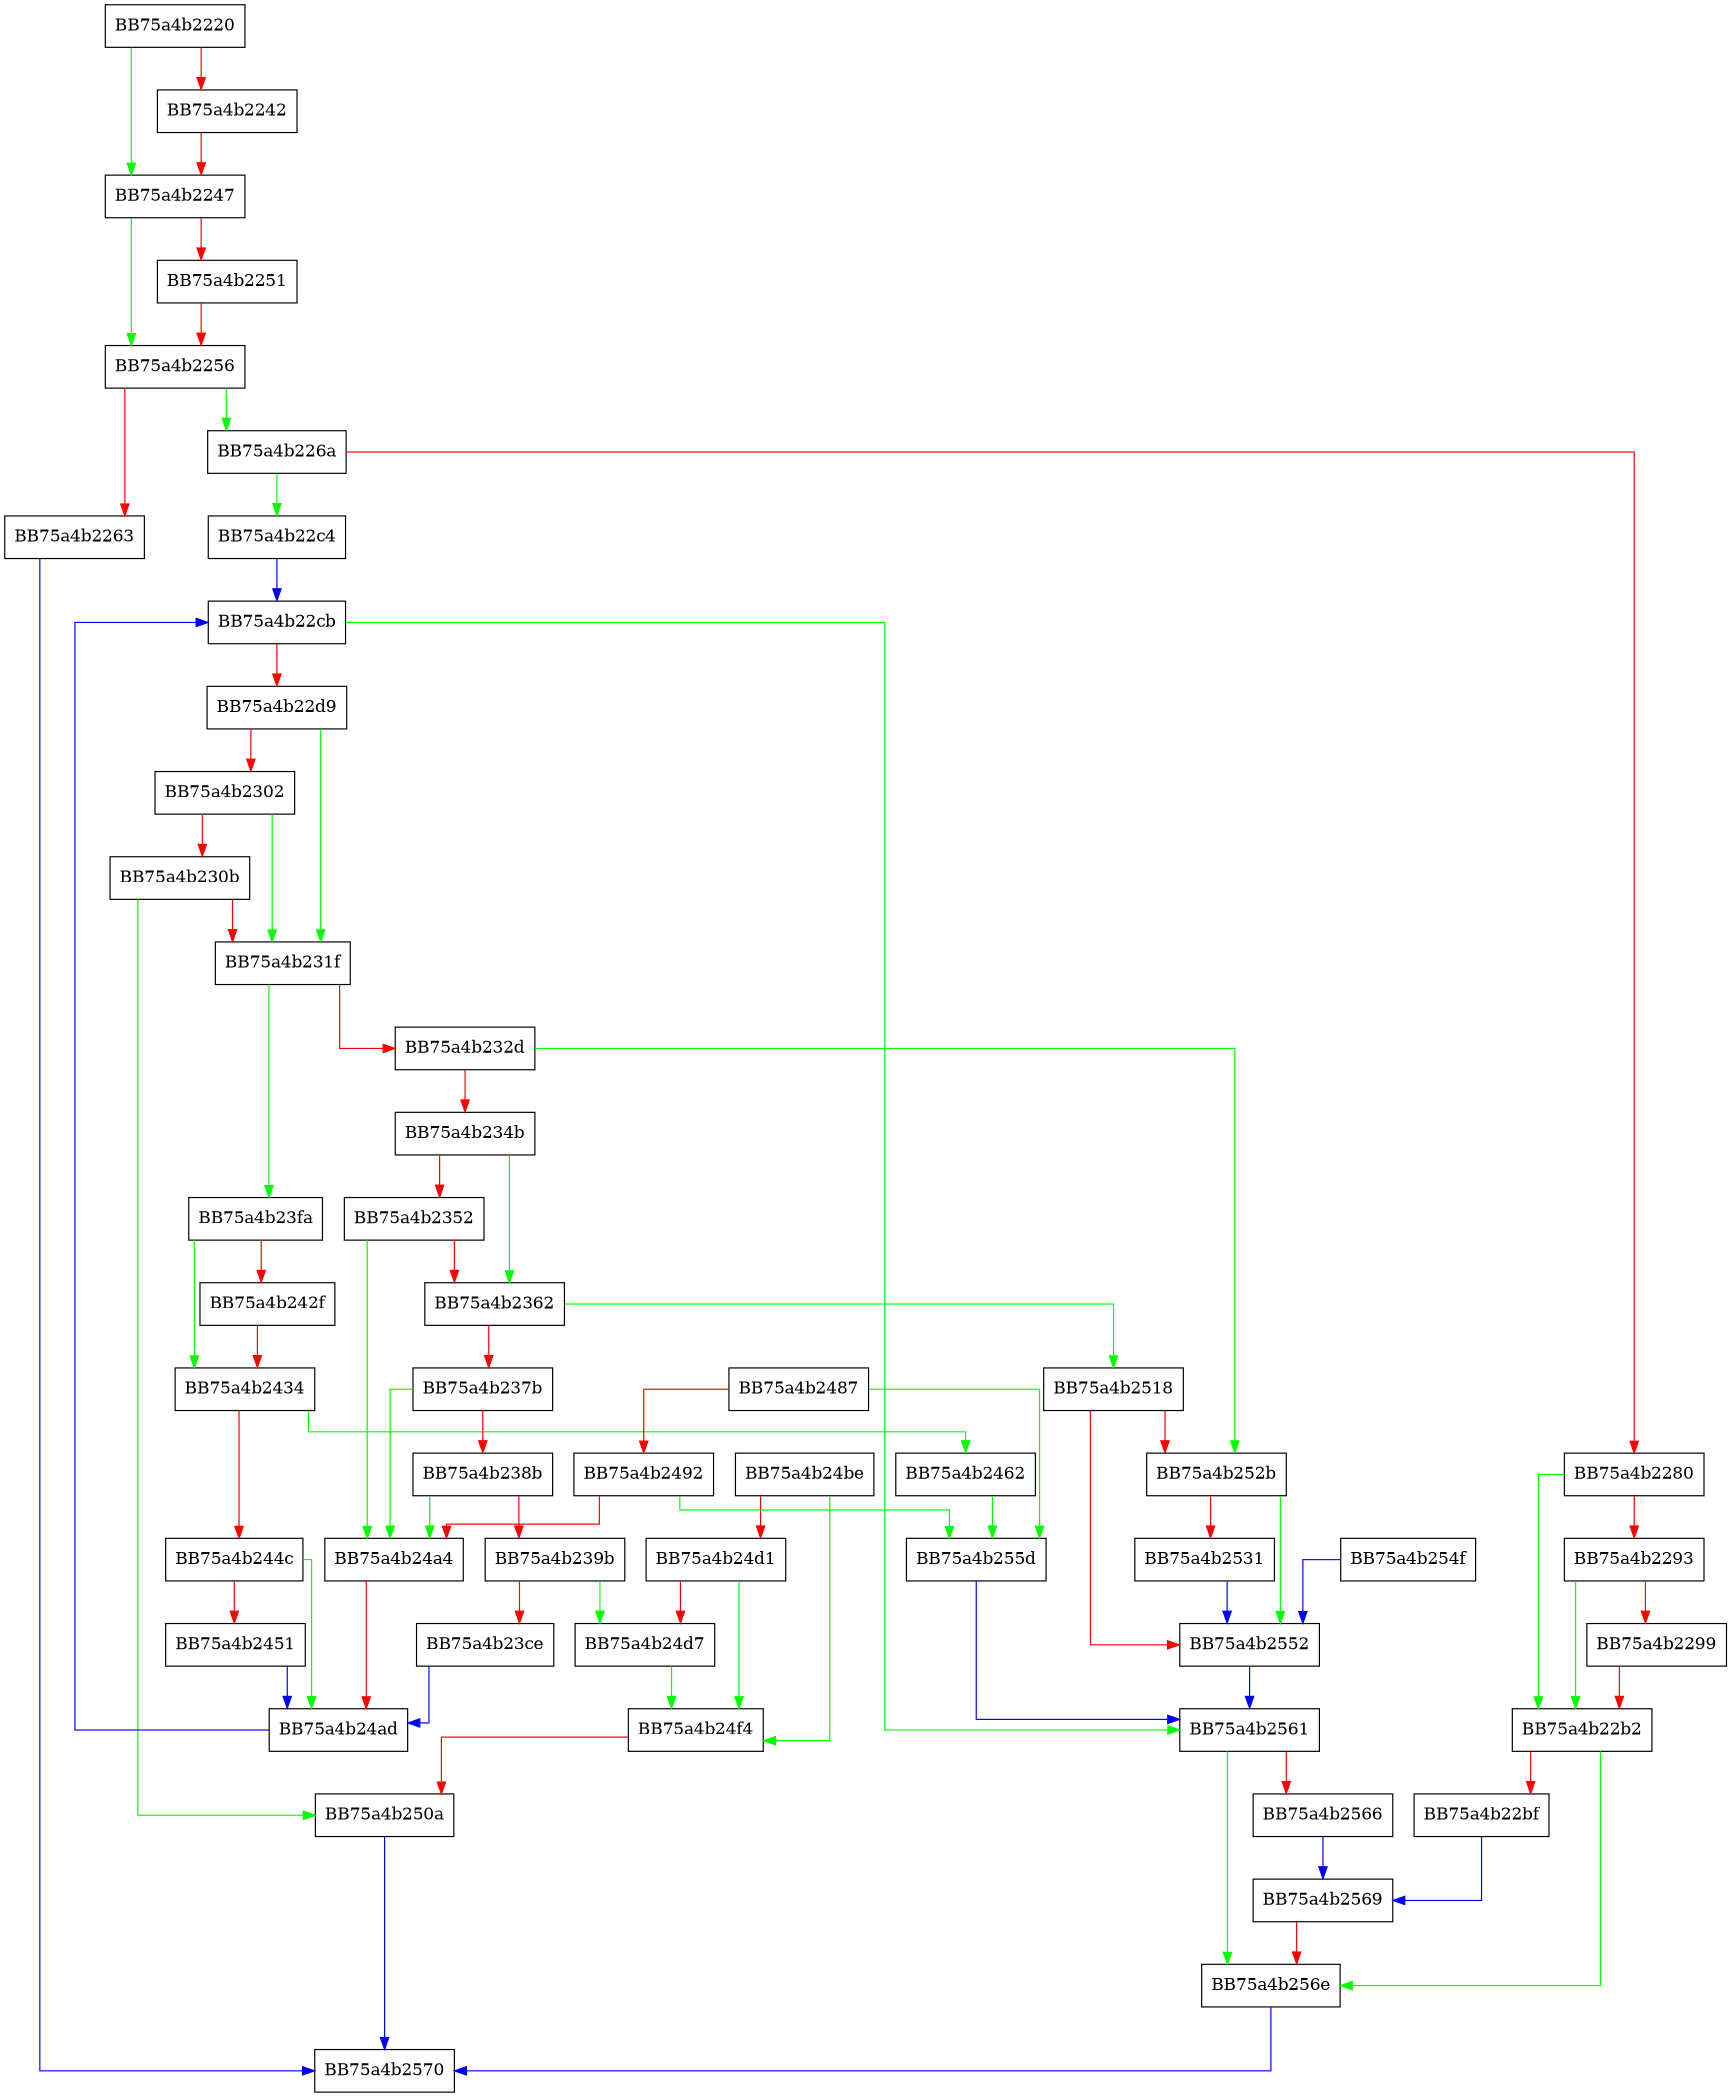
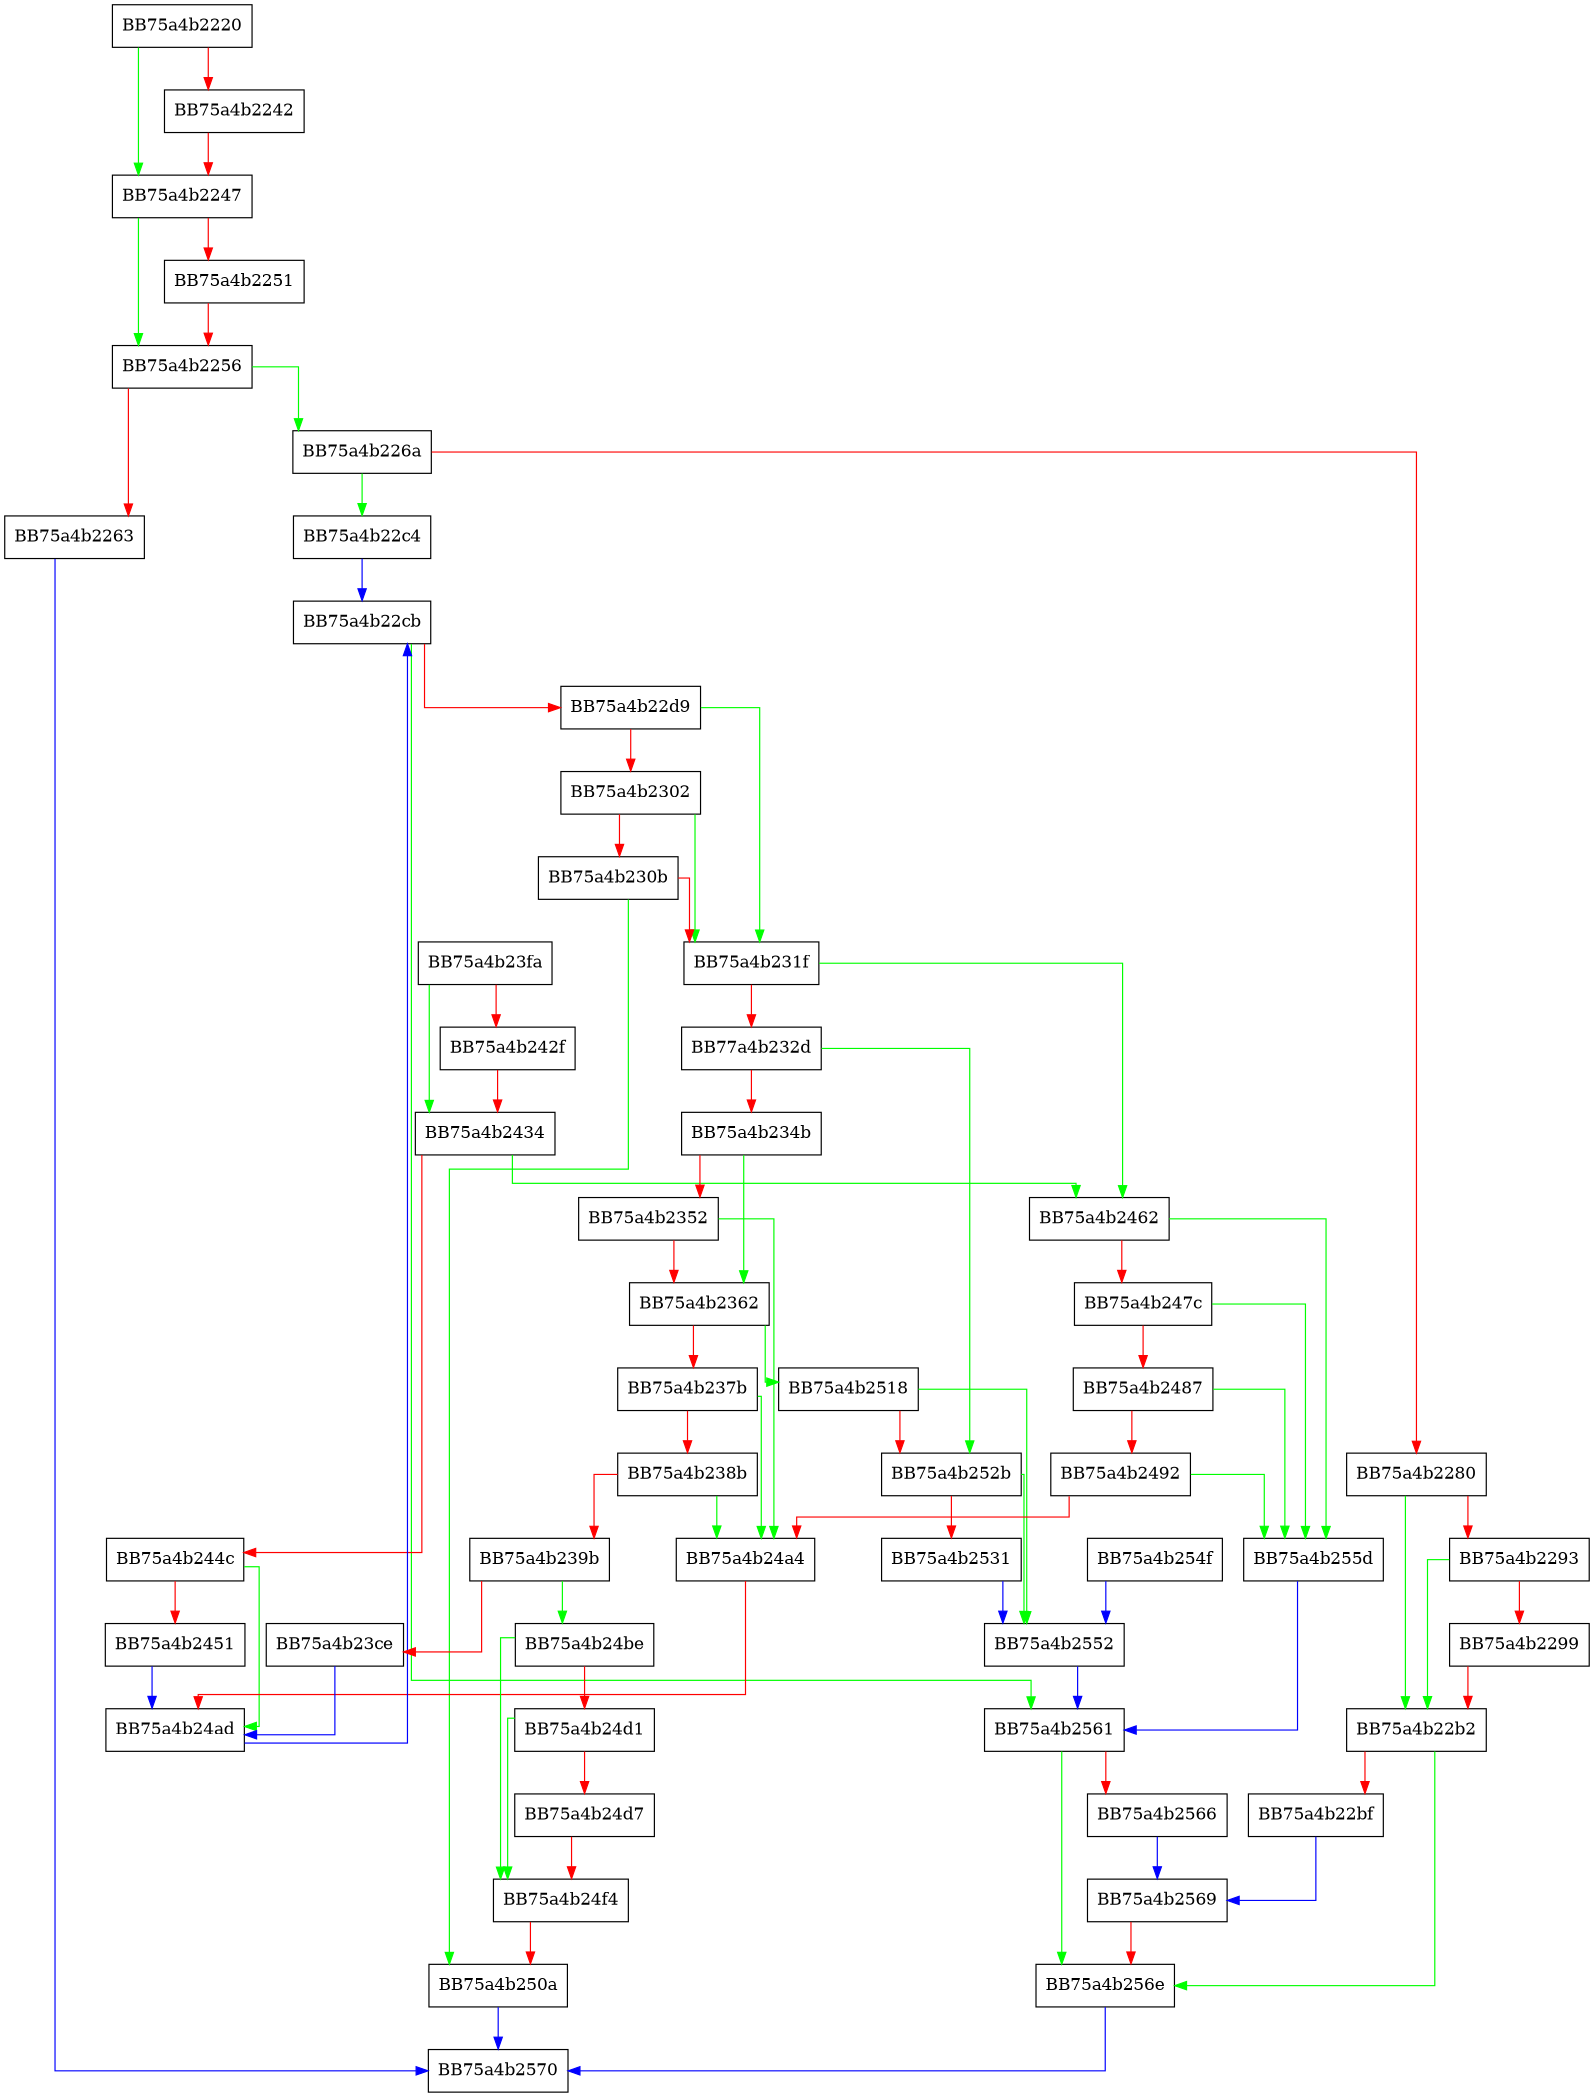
node "BB75a4b232d": label "BB75a4b232d" -> "BB77a4b232d"
edge "BB75a4b231f" -> "BB75a4b23fa": now "BB75a4b231f" -> "BB75a4b2462"
node "BB75a4b247c": added
edge "BB75a4b2518" -> "BB75a4b2552": color red -> green
edge "BB75a4b239b" -> "BB75a4b24d7": now "BB75a4b239b" -> "BB75a4b24be"
edge "BB75a4b24d7" -> "BB75a4b24f4": color green -> red
